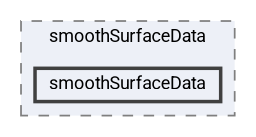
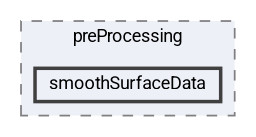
cluster "smoothSurfaceData": label "smoothSurfaceData" -> "preProcessing"
